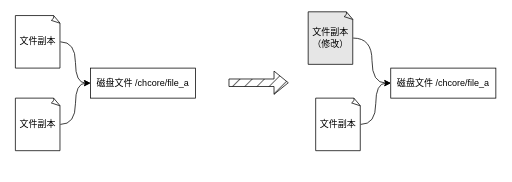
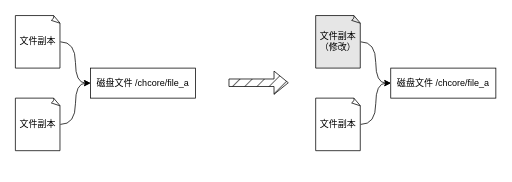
node "文件副本（修改）": moved (330, 38) -> (338, 42)
